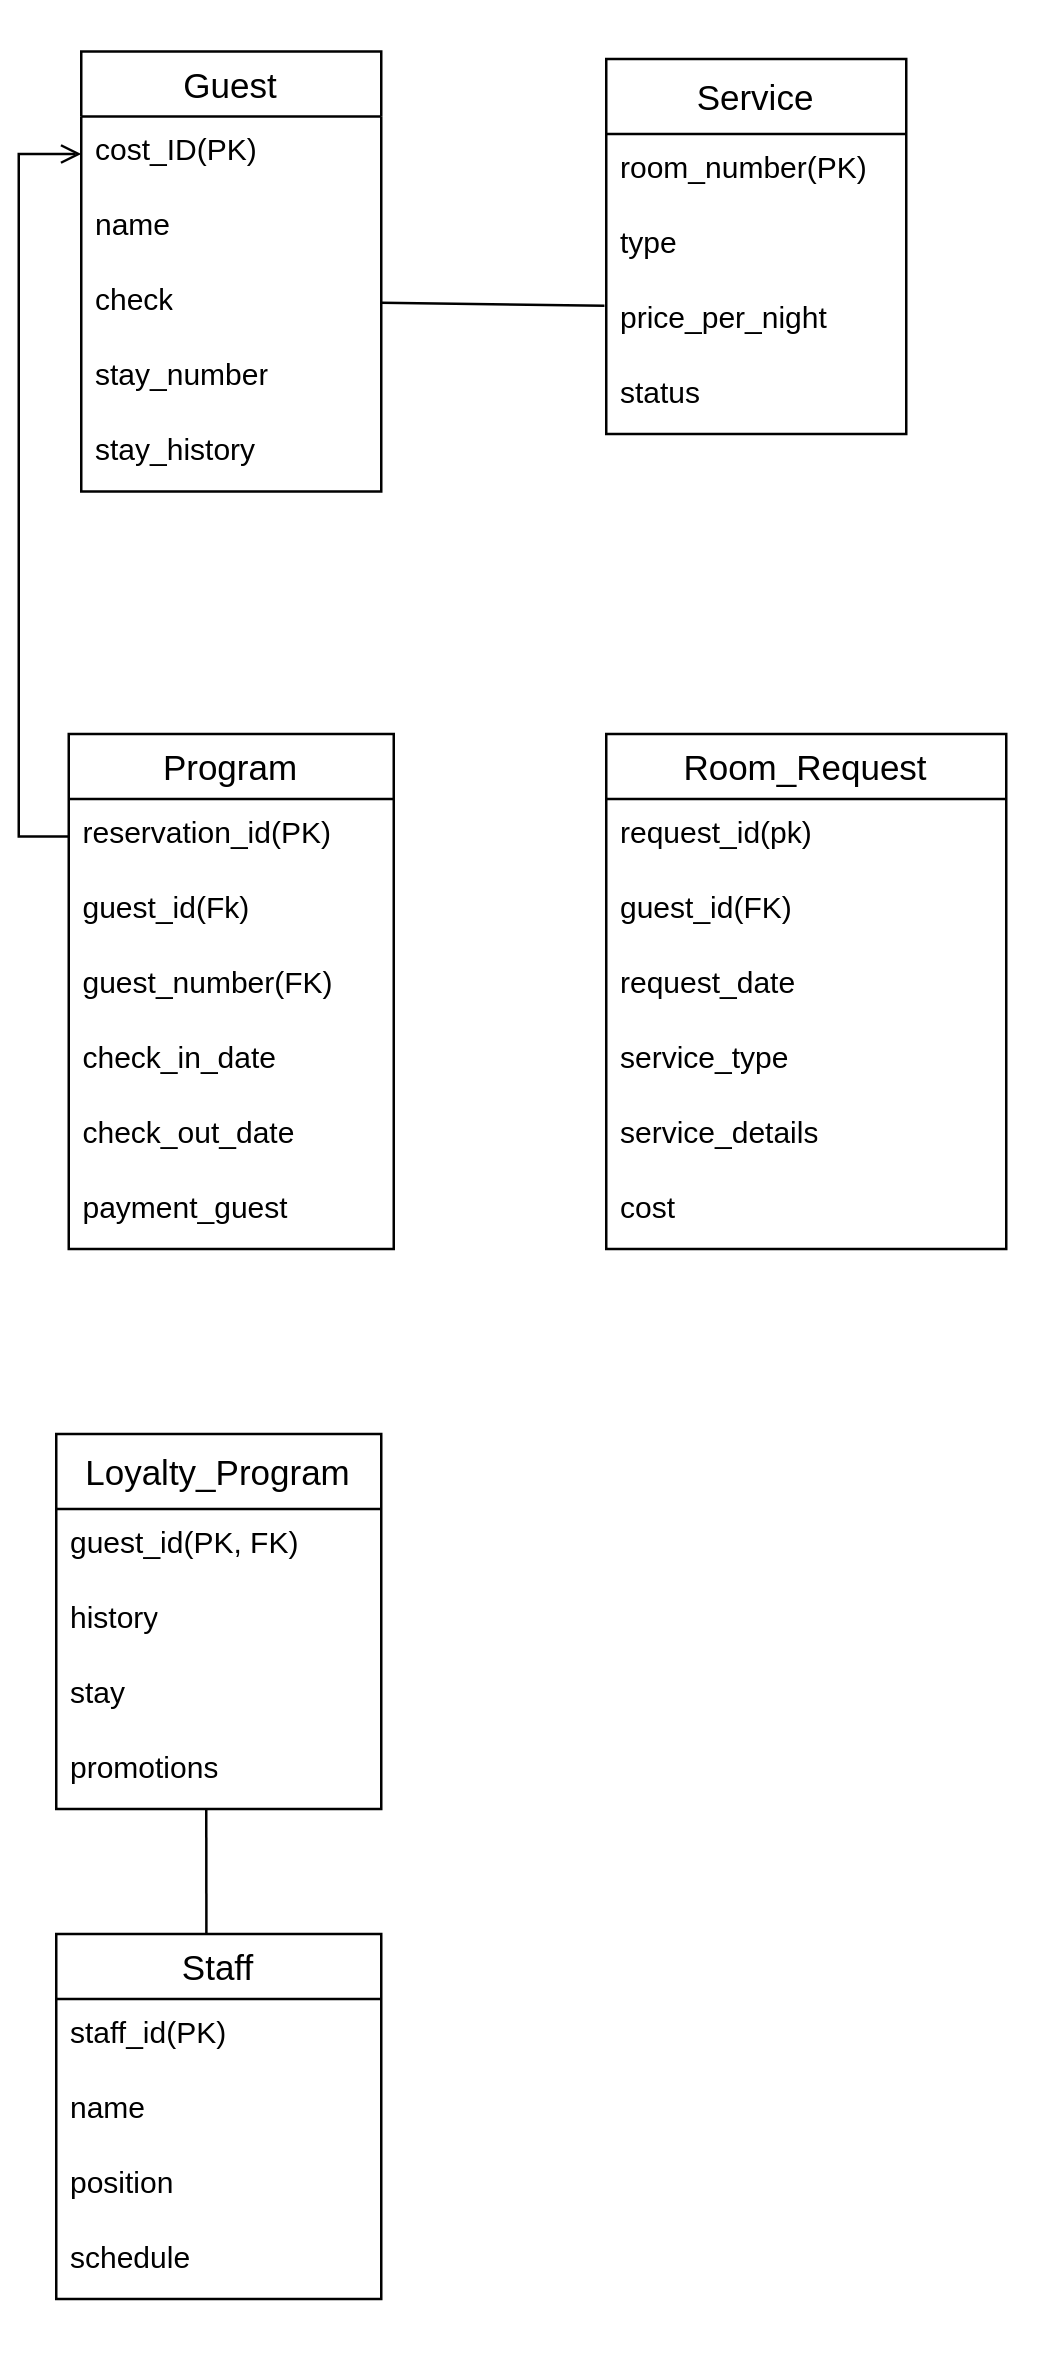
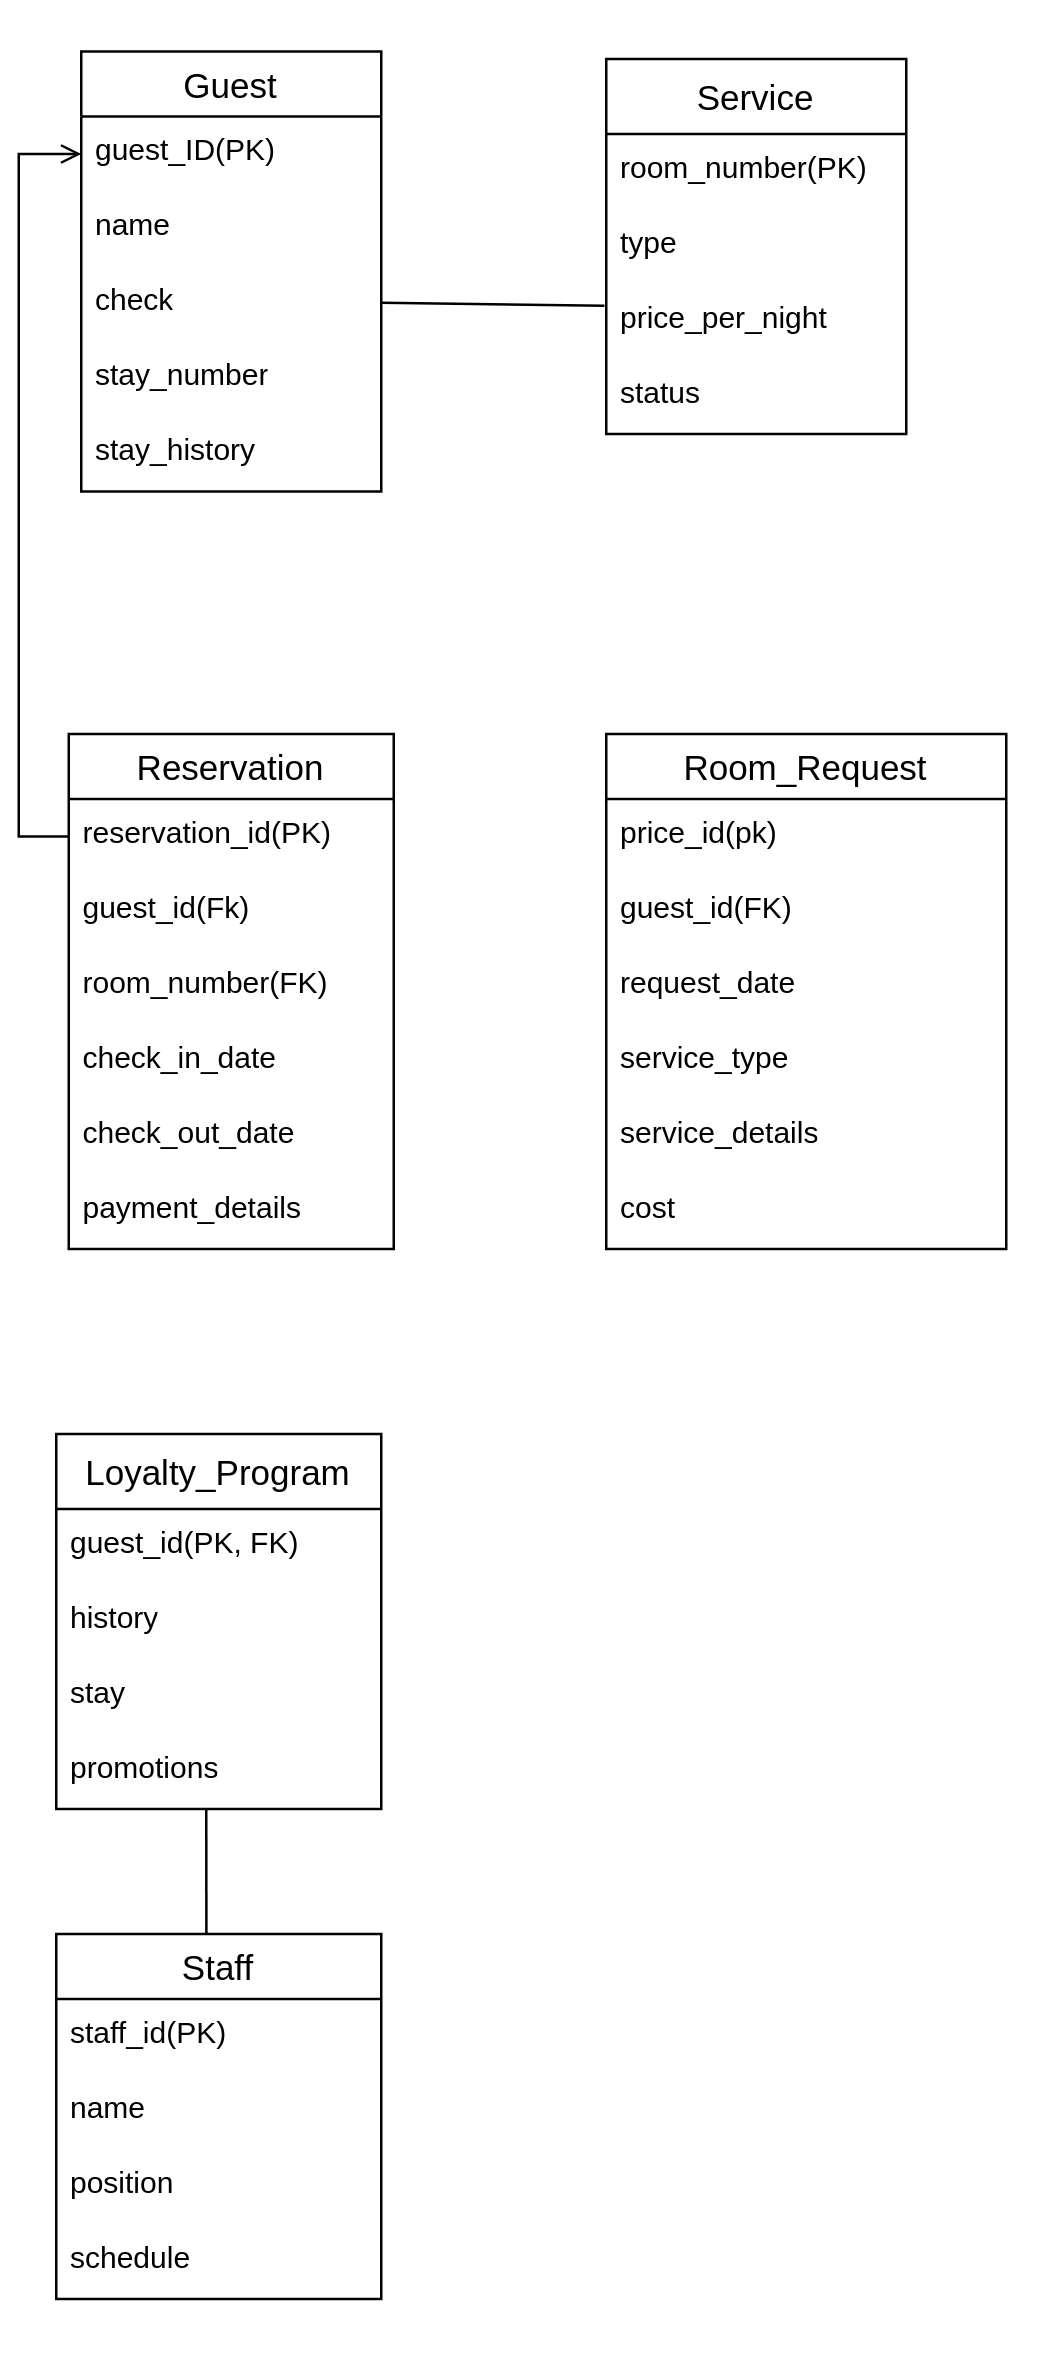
node "cost_ID(PK)": label "cost_ID(PK)" -> "guest_ID(PK)"
node "Program": label "Program" -> "Reservation"
node "request_id(pk)": label "request_id(pk)" -> "price_id(pk)"
node "guest_number(FK)": label "guest_number(FK)" -> "room_number(FK)"
node "payment_guest": label "payment_guest" -> "payment_details"
